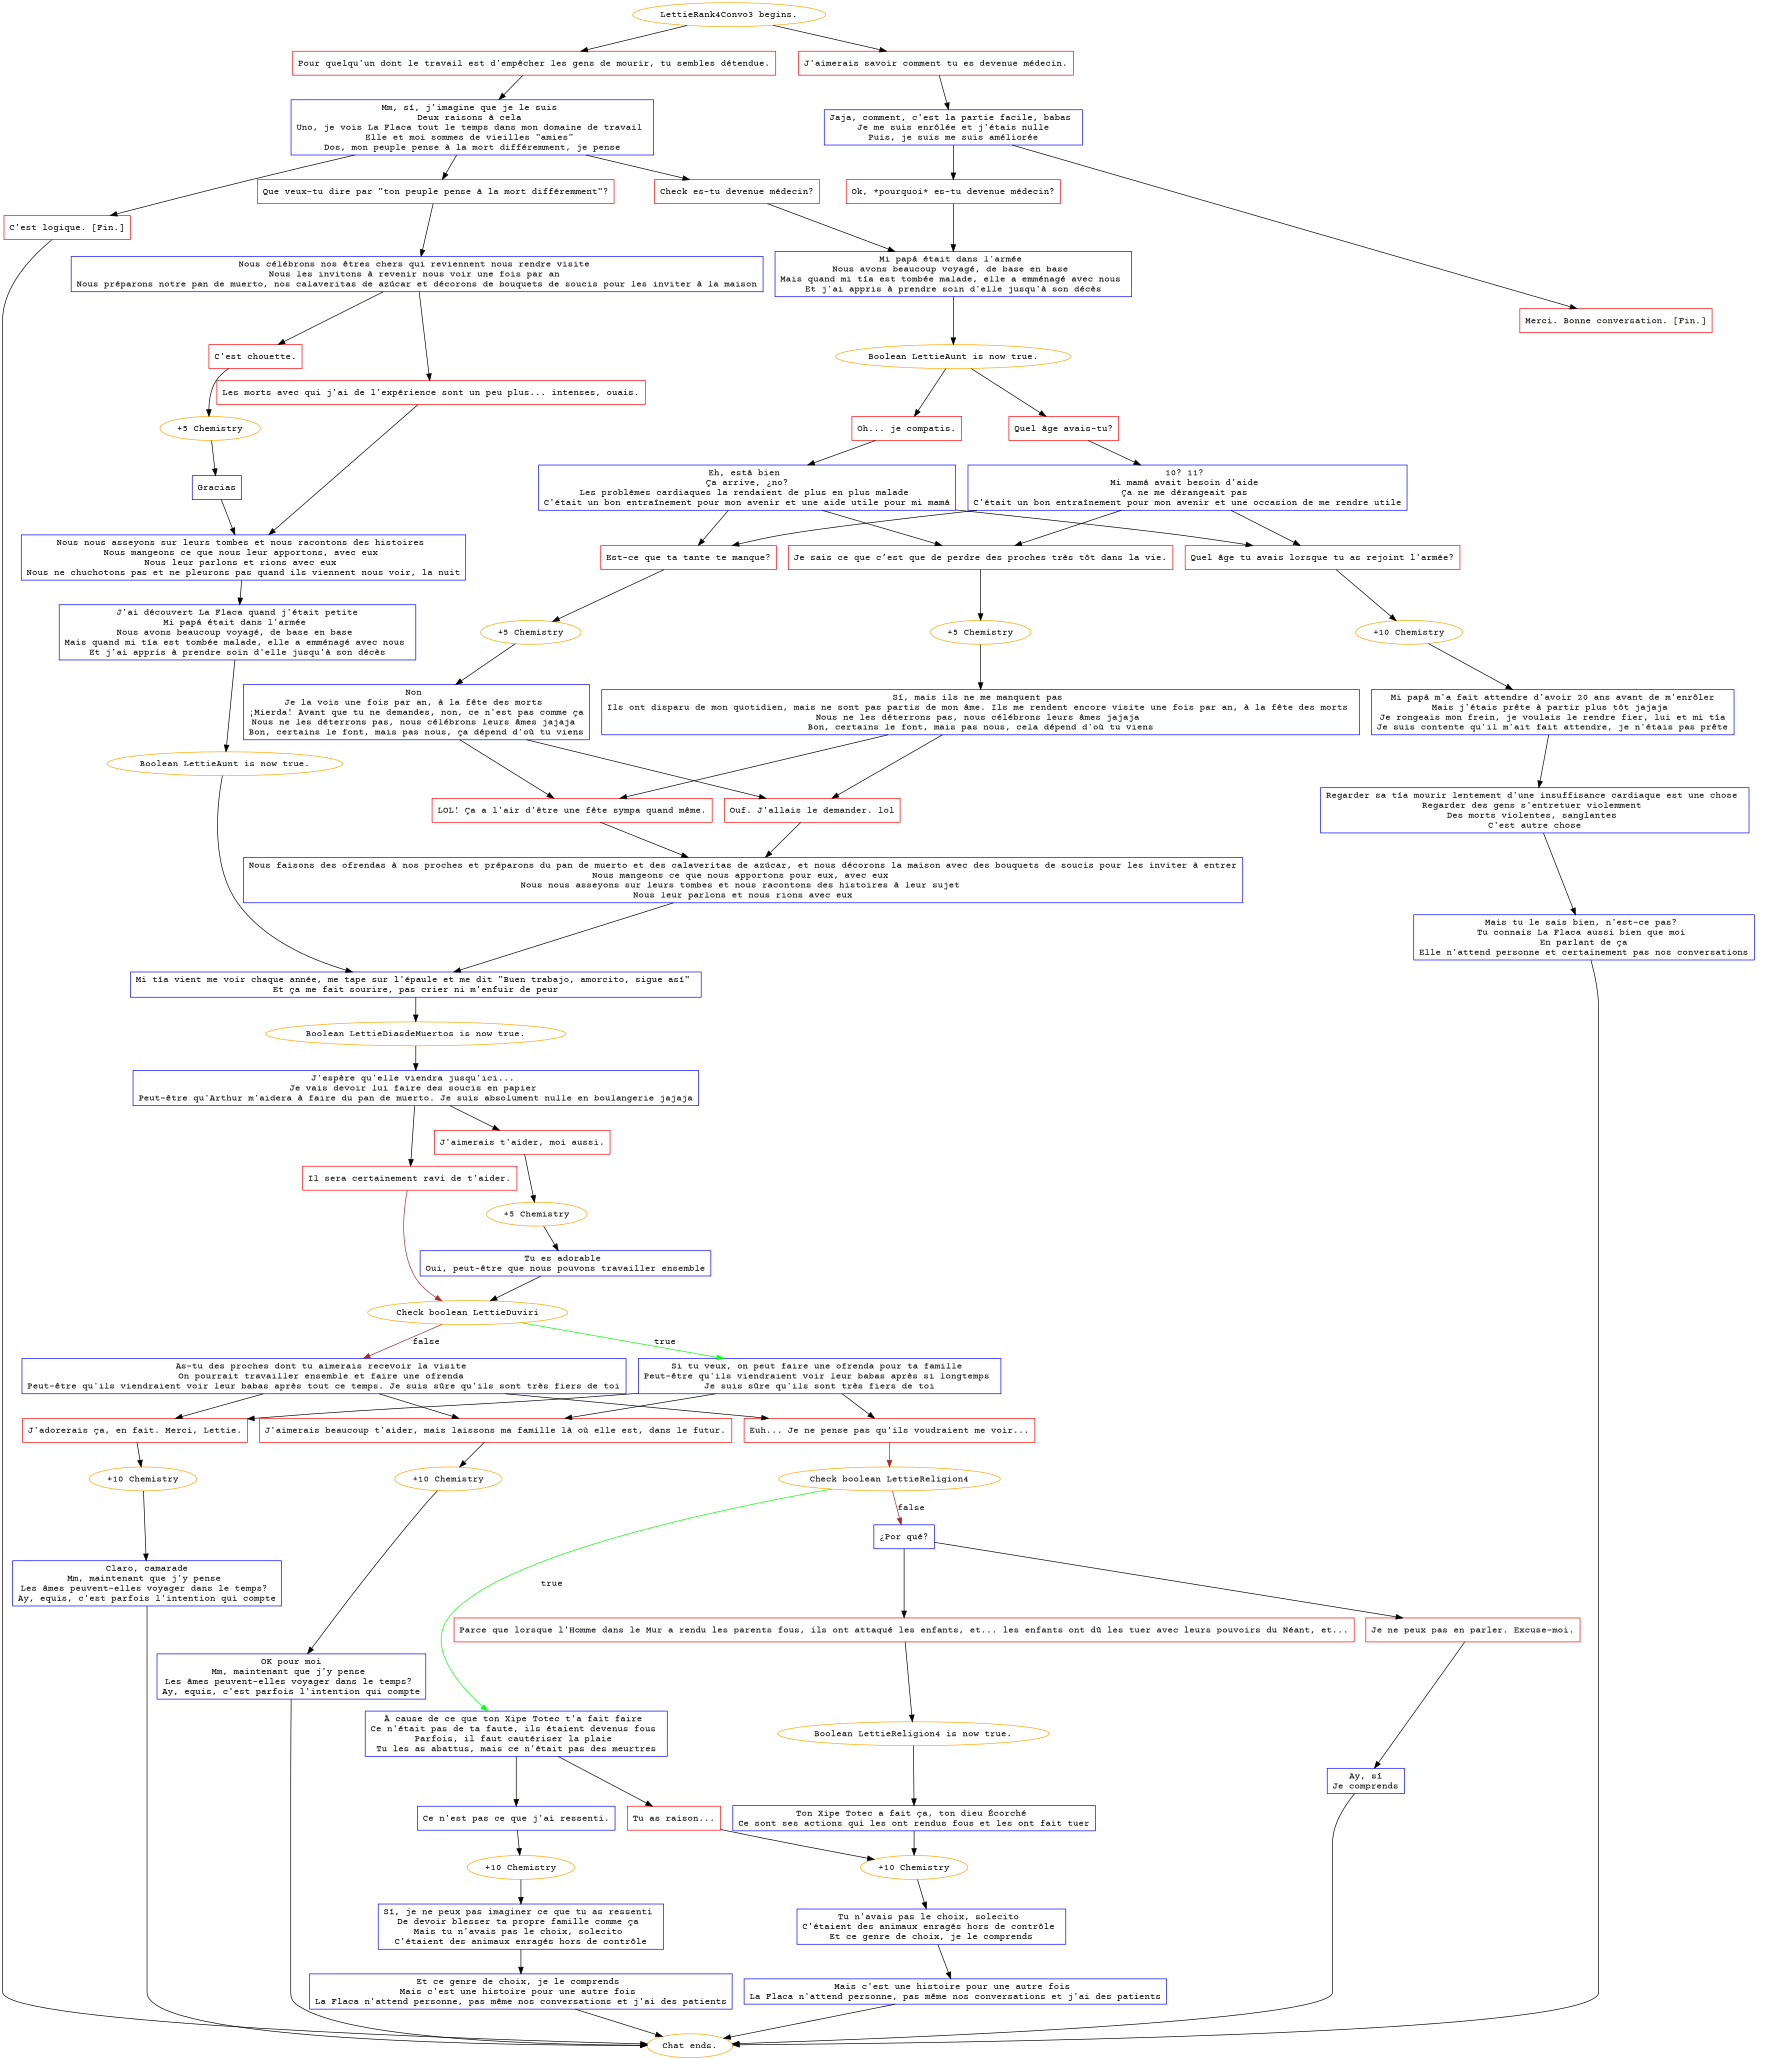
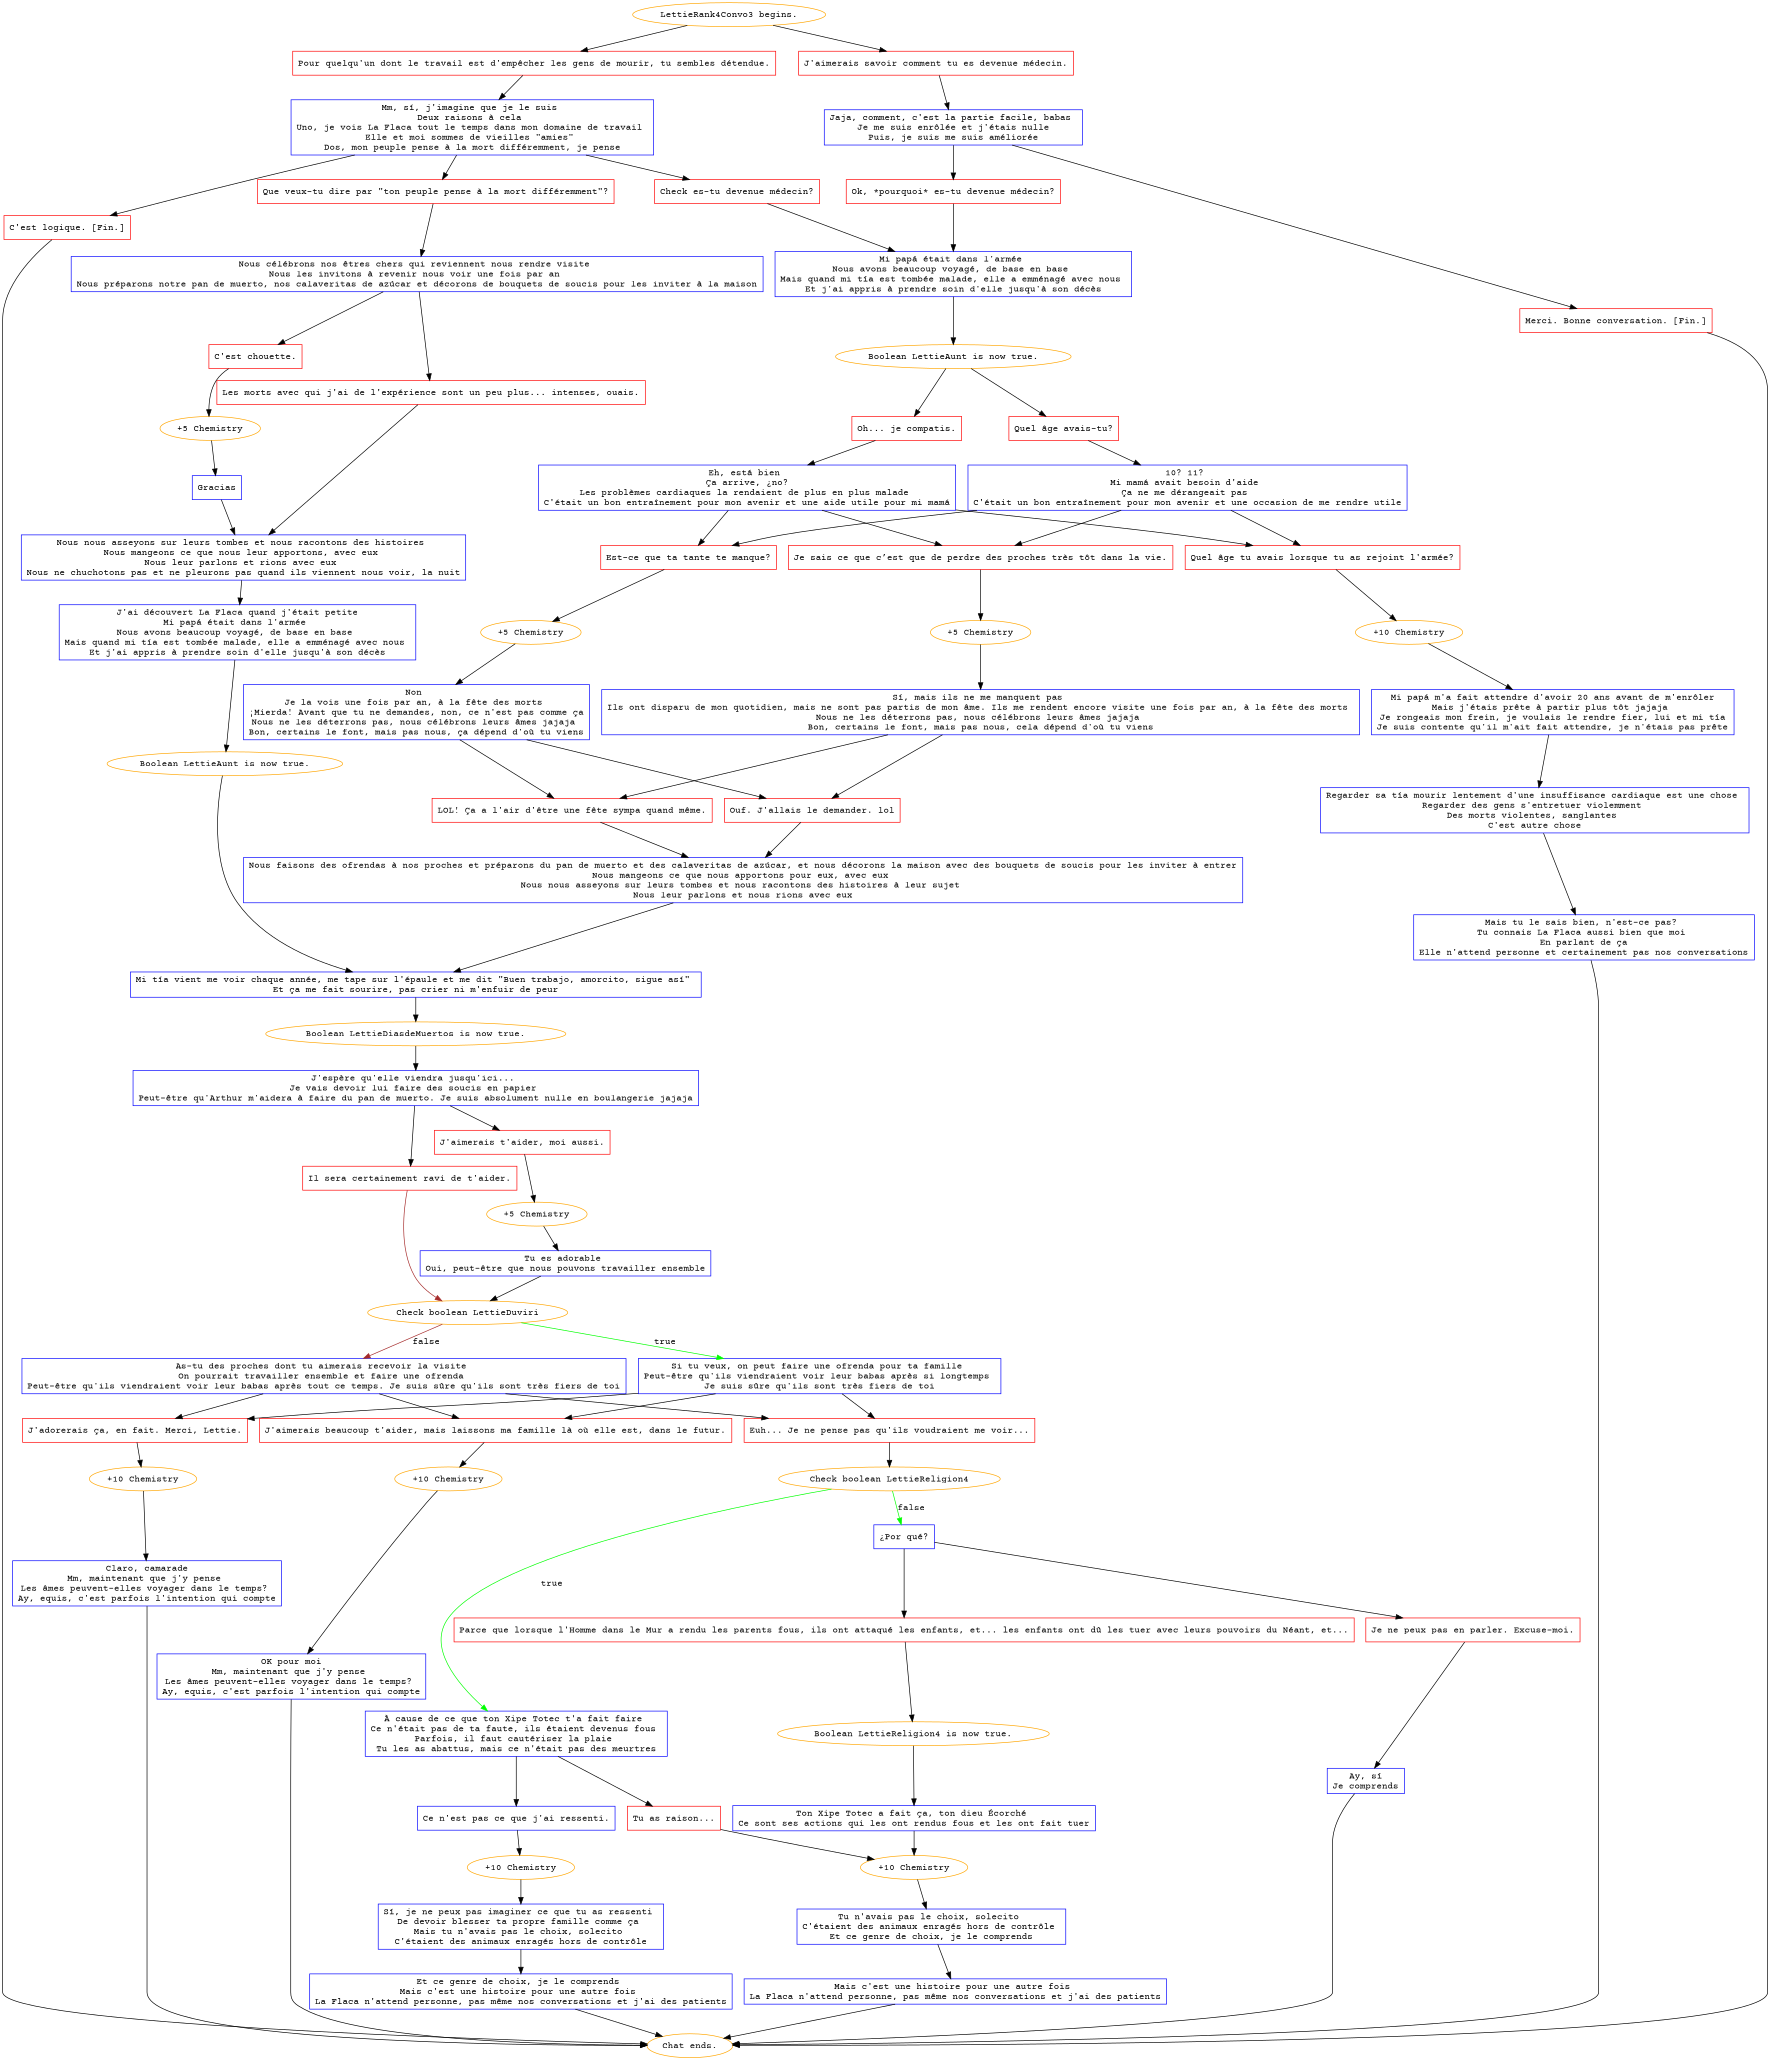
edge "Euh... Je ne pense pas qu'ils voudraient me voir..." -> "Check boolean LettieReligion4": color brown -> black
edge "Check boolean LettieReligion4" -> "¿Por qué?": color brown -> green
edge "Merci. Bonne conversation. [Fin.]" -> "Chat ends.": added
